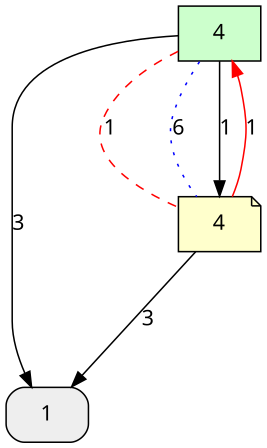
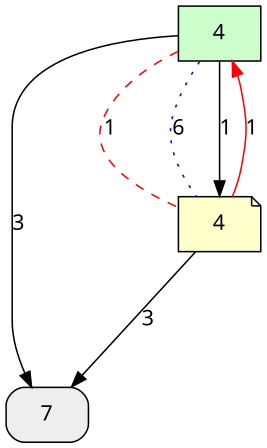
node "1": label "1" -> "7"
